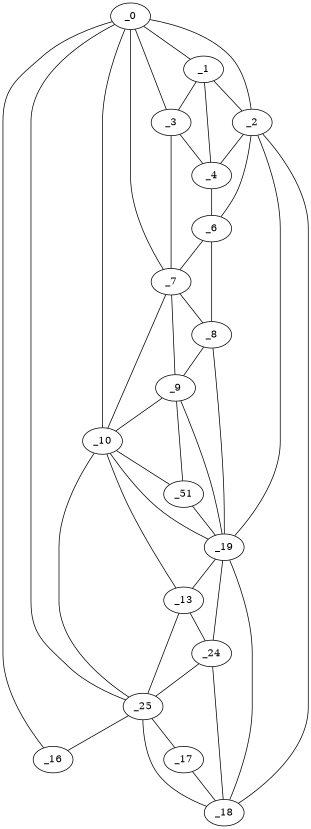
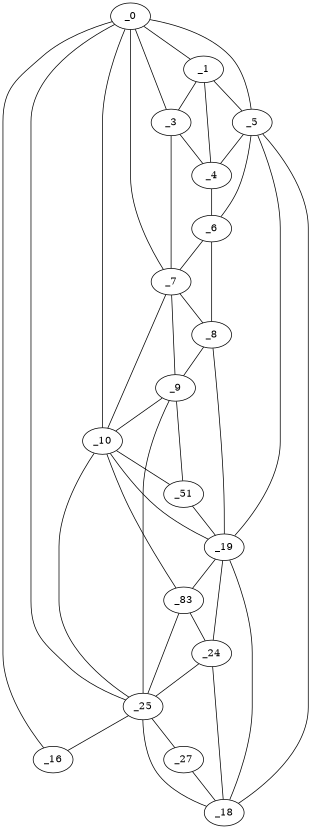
node "_2": label "_2" -> "_5"
edge "_9" -- "_19": now "_9" -- "_25"
node "_13": label "_13" -> "_83"
node "_17": label "_17" -> "_27"
